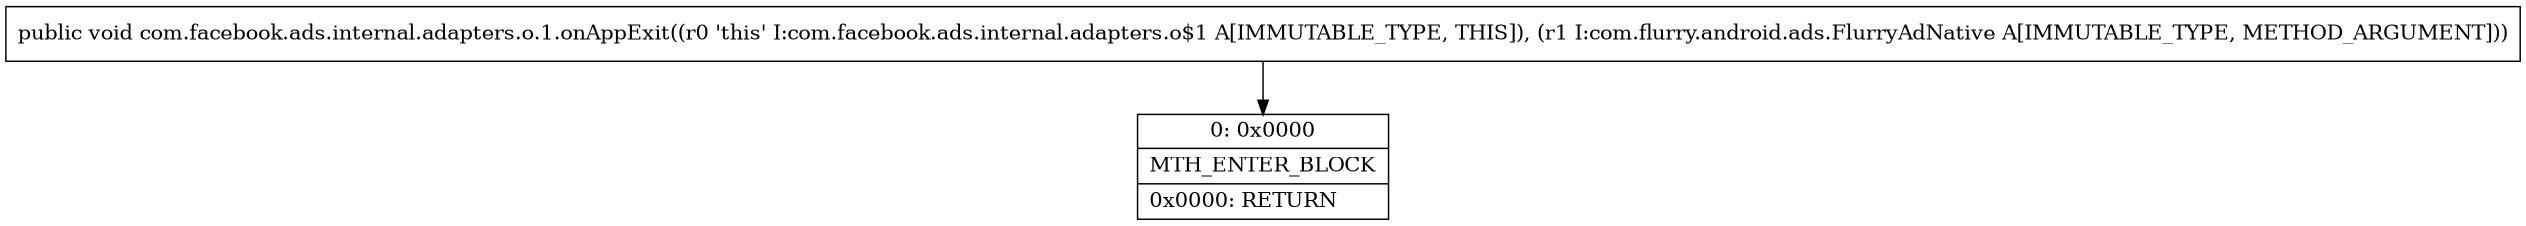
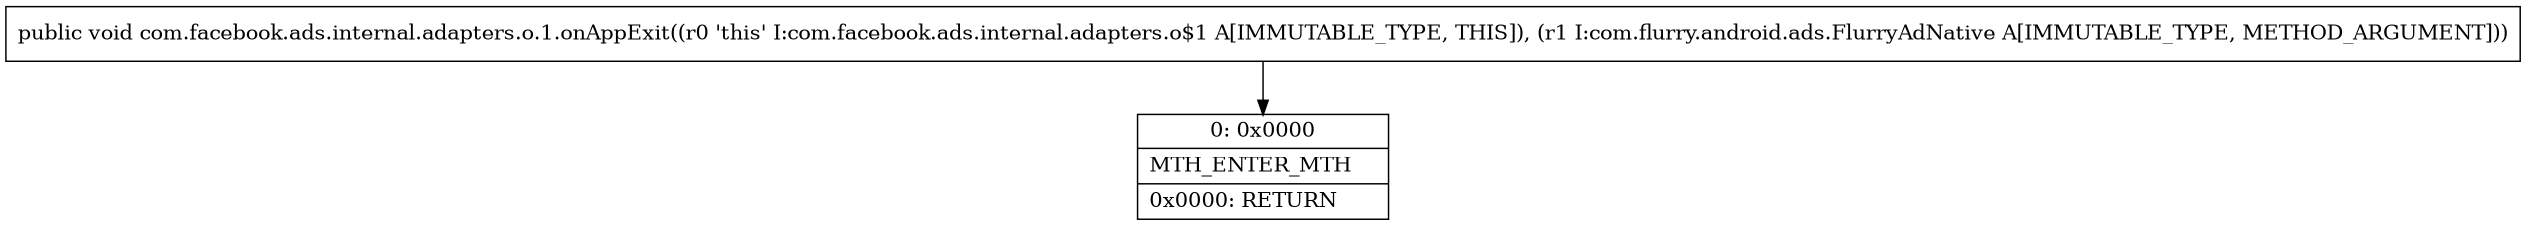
node "0: 0x0000": text "MTH_ENTER_BLOCK" -> "MTH_ENTER_MTH"
